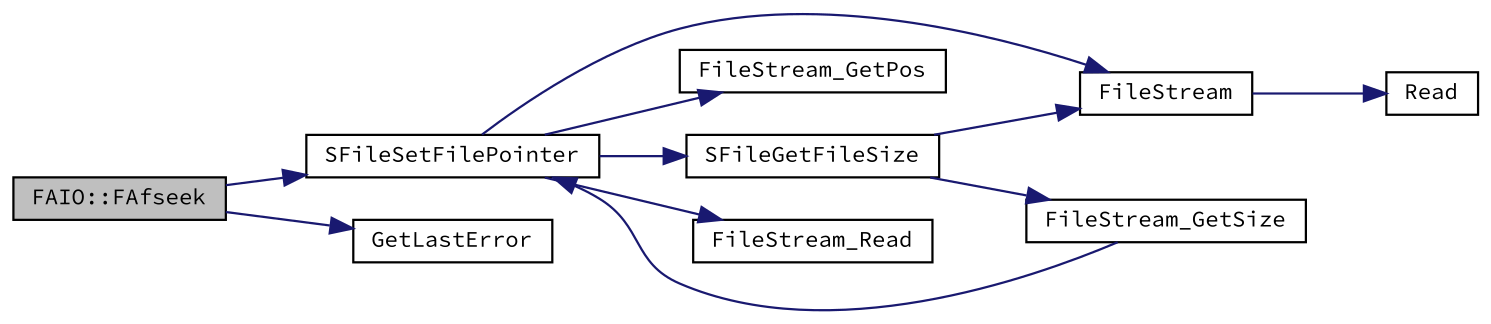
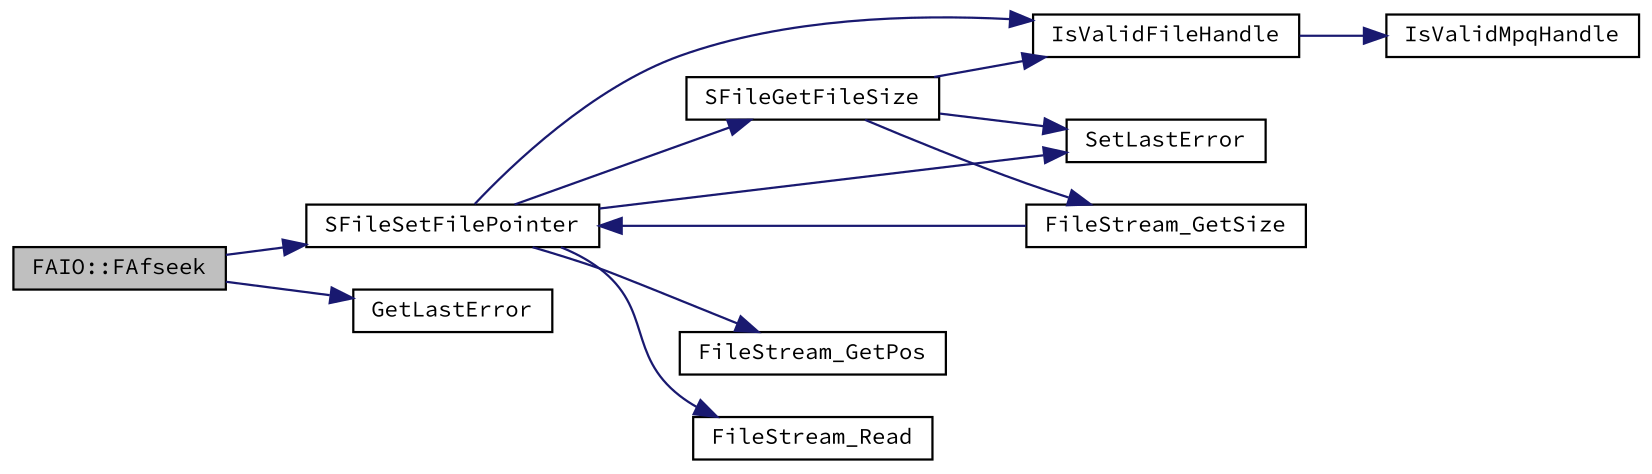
node "FileStream": label "FileStream" -> "IsValidFileHandle"
node "Read": label "Read" -> "IsValidMpqHandle"
node "SetLastError": added
